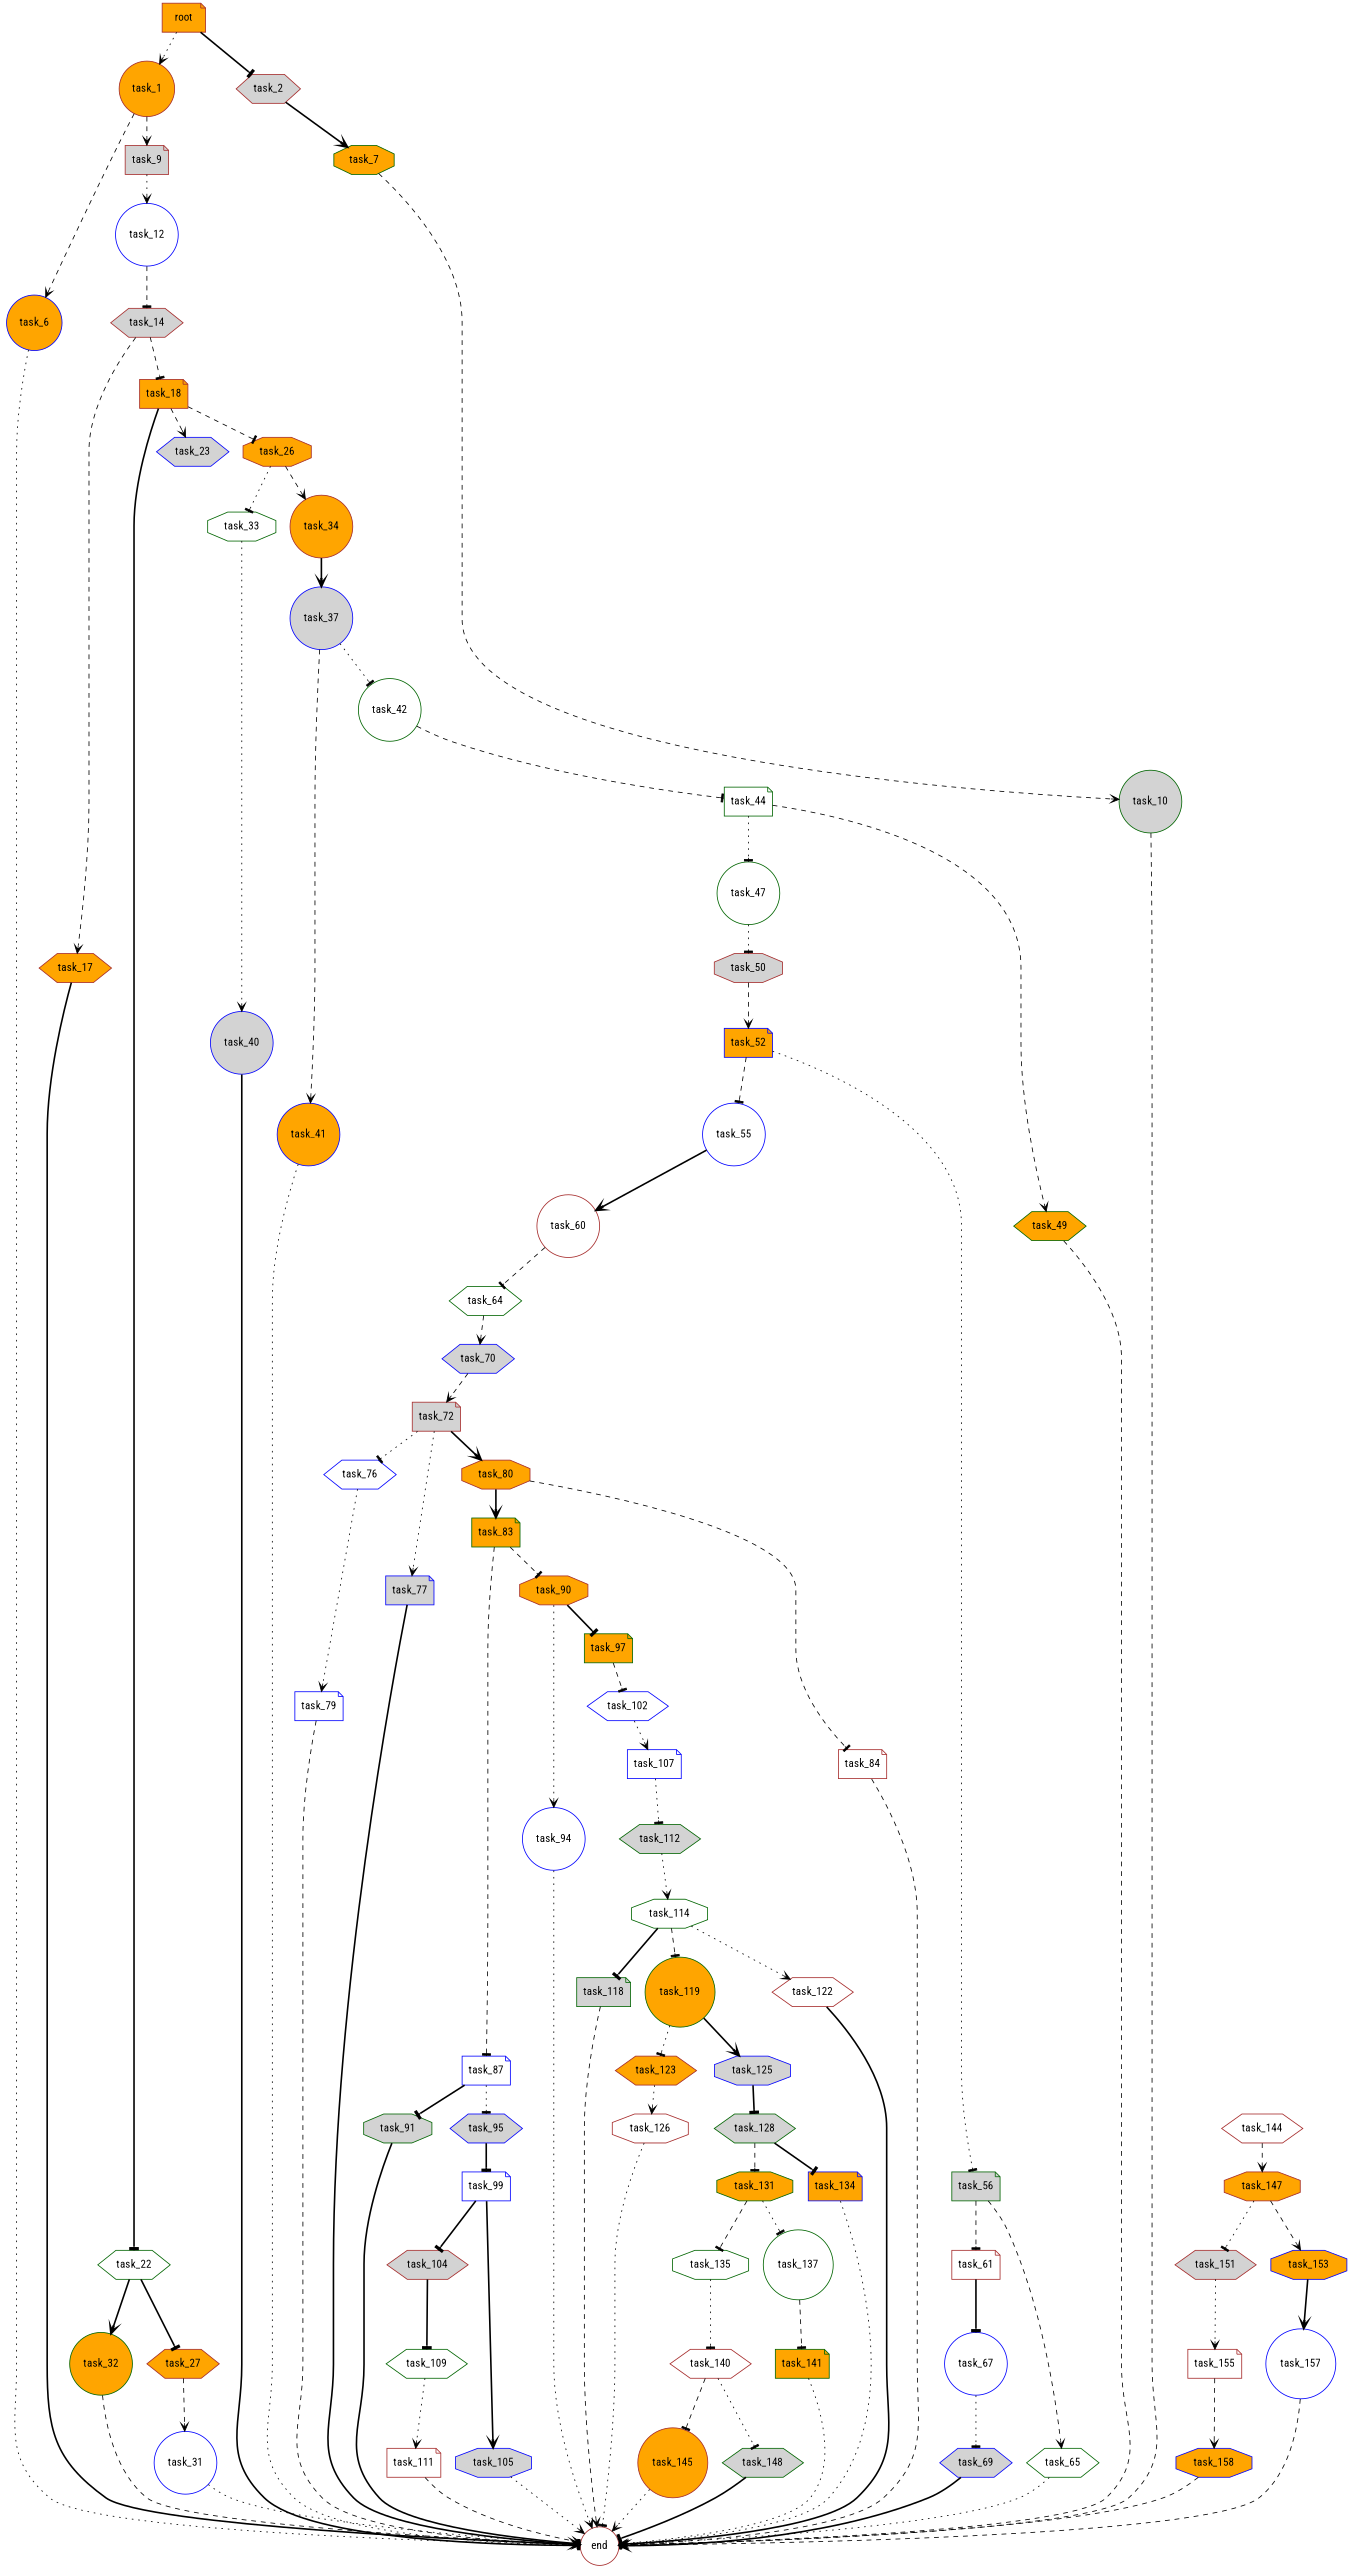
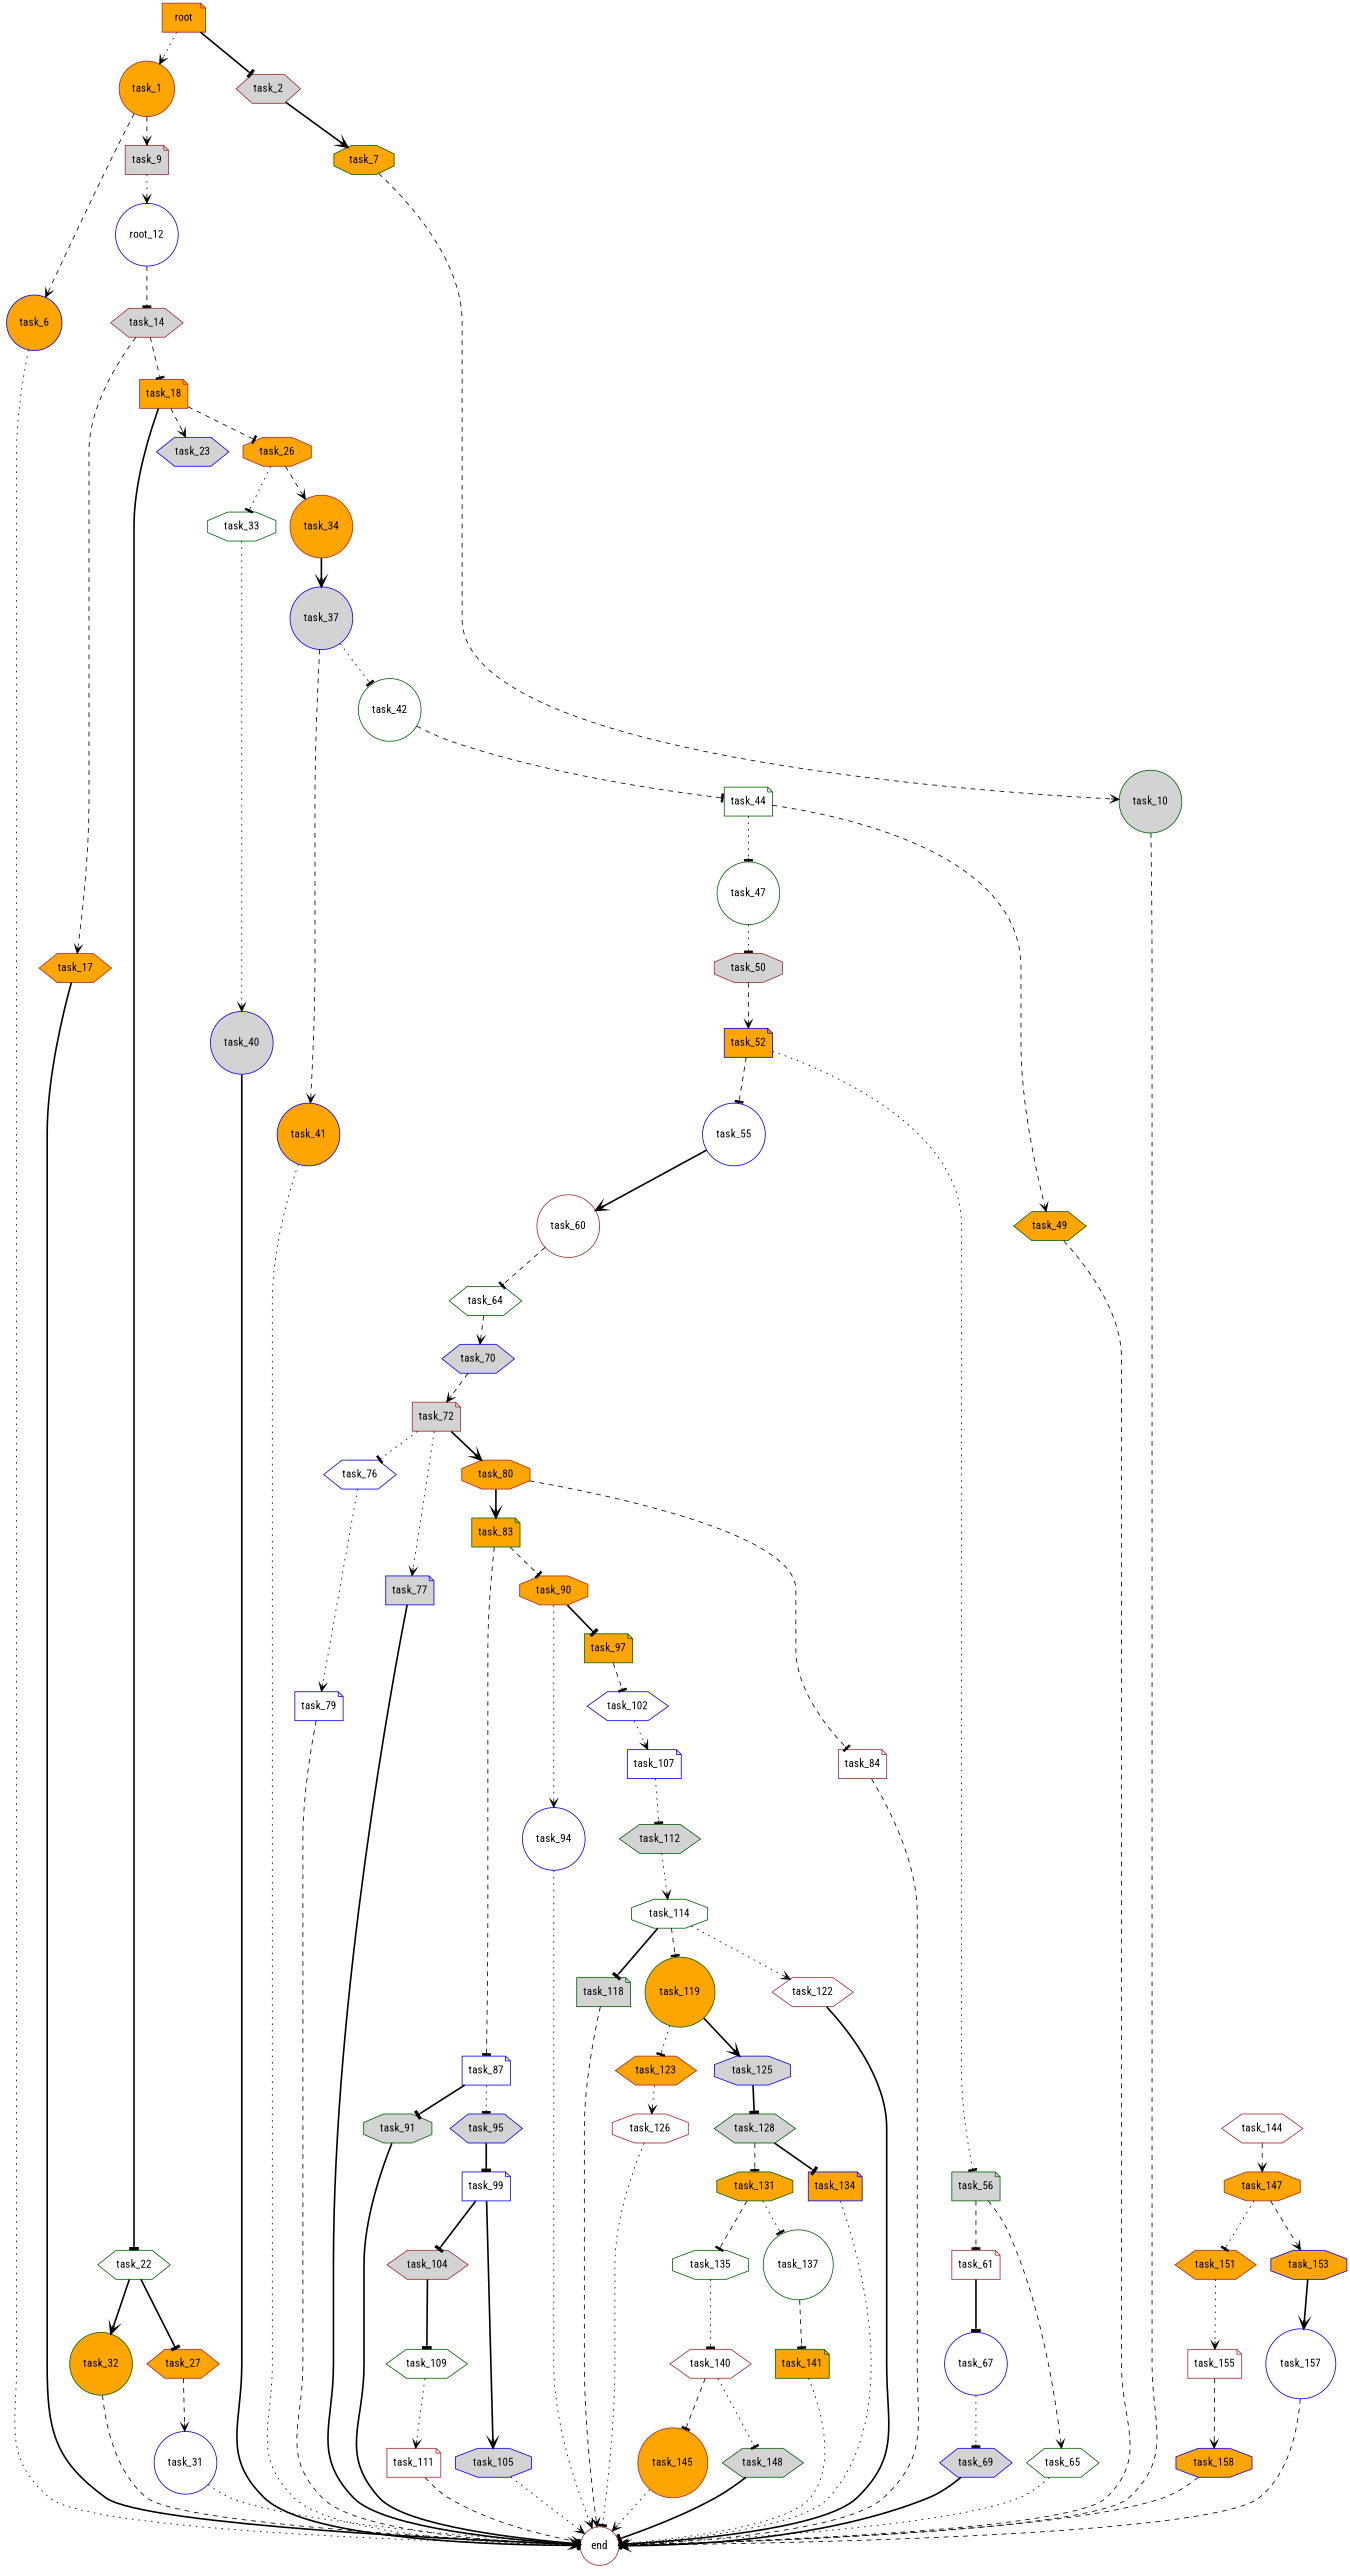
node "task_12": label "task_12" -> "root_12"
node "task_151": fillcolor lightgrey -> orange
